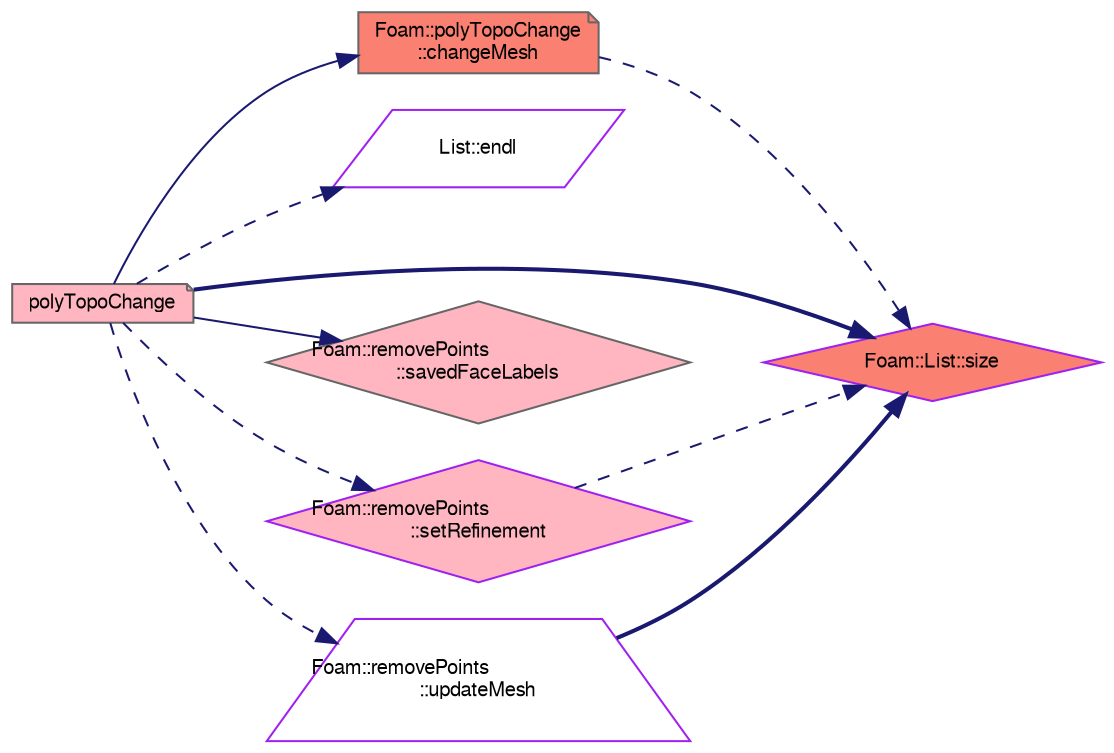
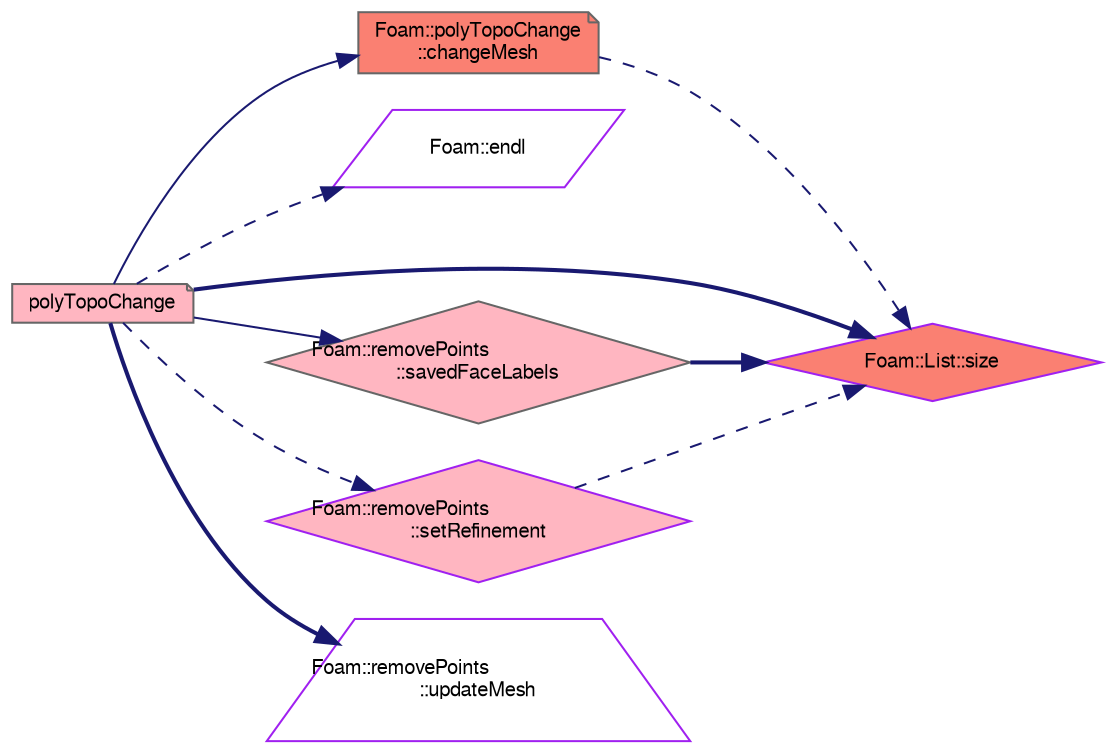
node "List::endl": label "List::endl" -> "Foam::endl"
edge "polyTopoChange" -> "Foam::removePoints ::updateMesh": style dashed -> bold
edge "Foam::removePoints ::updateMesh" -> "Foam::List::size": now "Foam::removePoints ::savedFaceLabels" -> "Foam::List::size"
